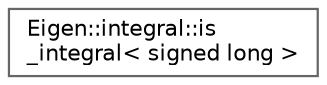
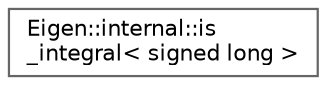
node "Eigen::integral::is _integral< signed long >": label "Eigen::integral::is _integral< signed long >" -> "Eigen::internal::is _integral< signed long >"
